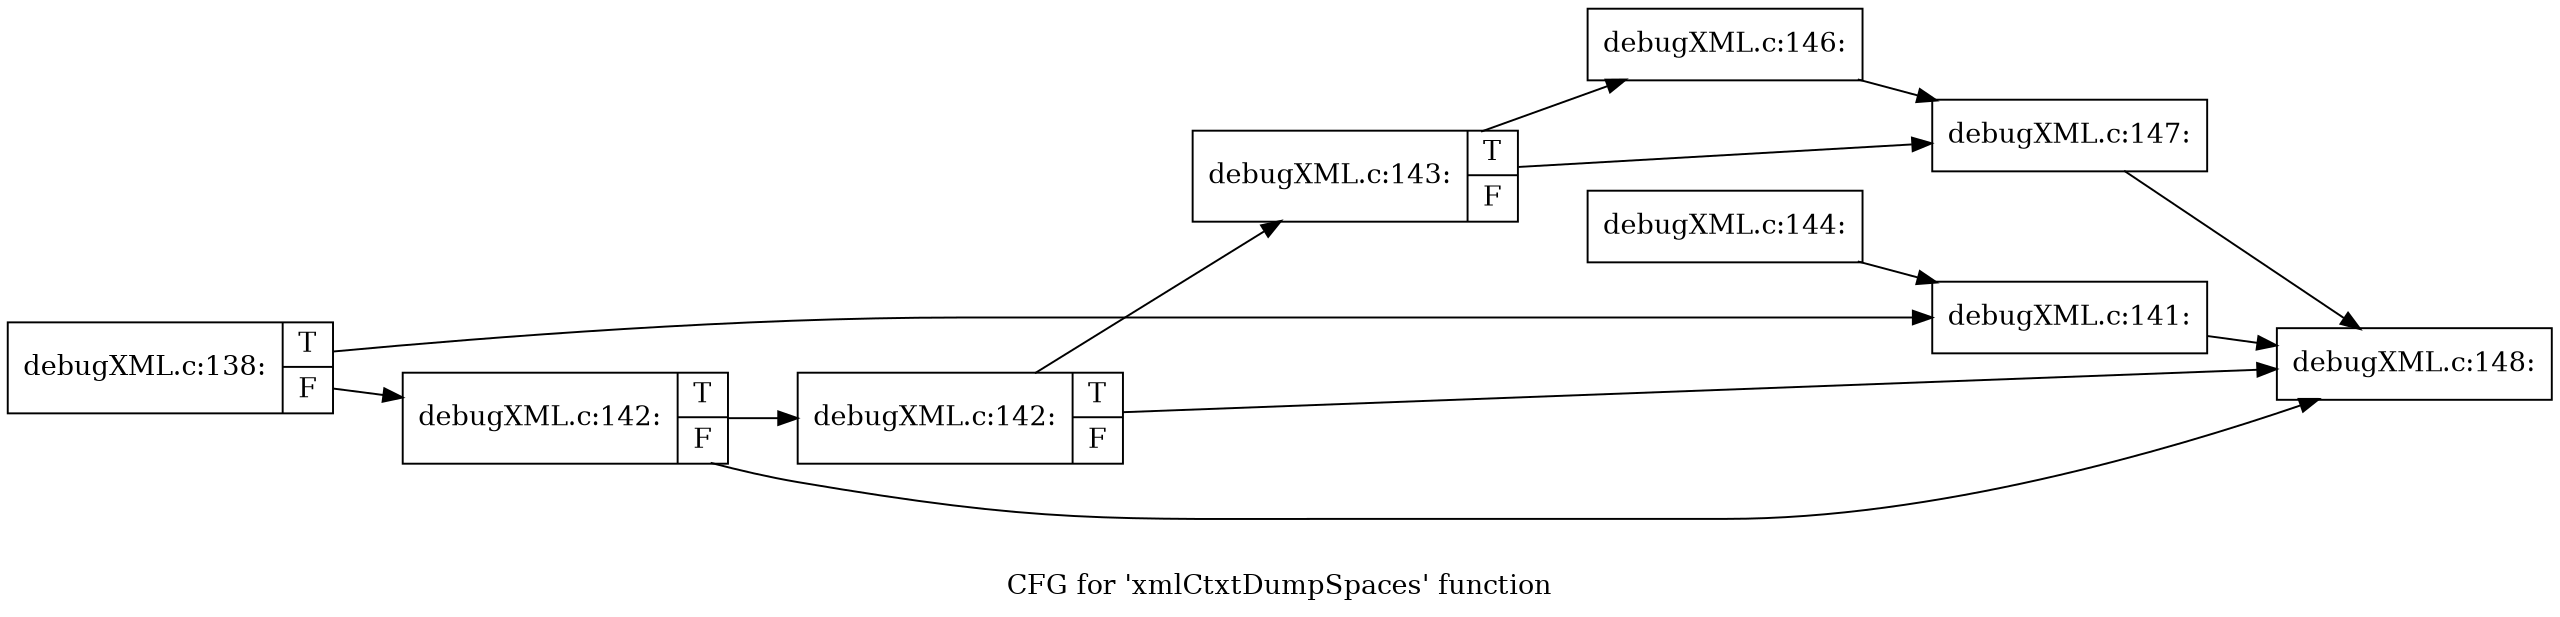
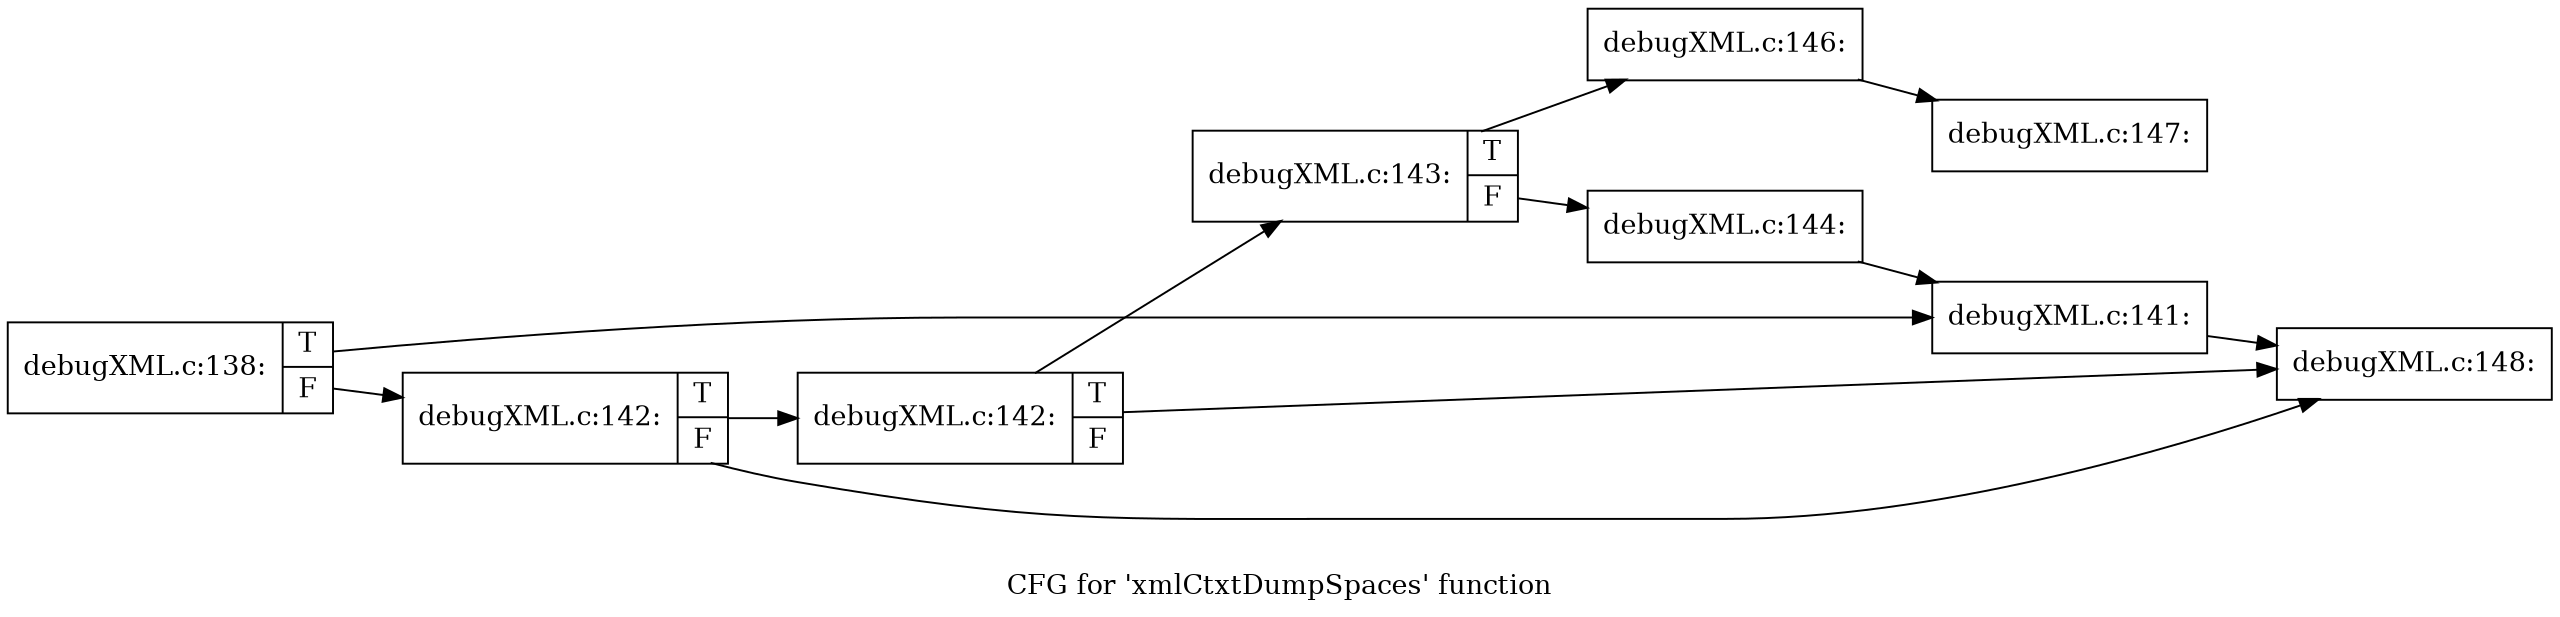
edge "debugXML.c:143:" -> "debugXML.c:147:": now "debugXML.c:143:" -> "debugXML.c:144:"
edge "debugXML.c:147:" -> "debugXML.c:148:": removed
